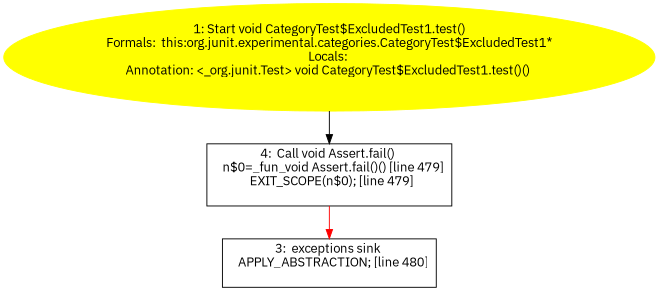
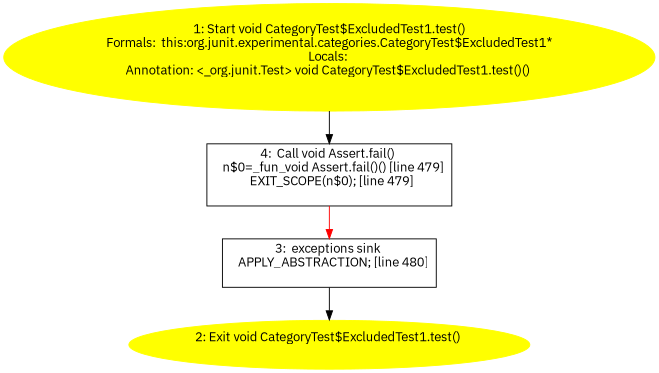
node "2: Exit void CategoryTest$ExcludedTest1.test()": added
